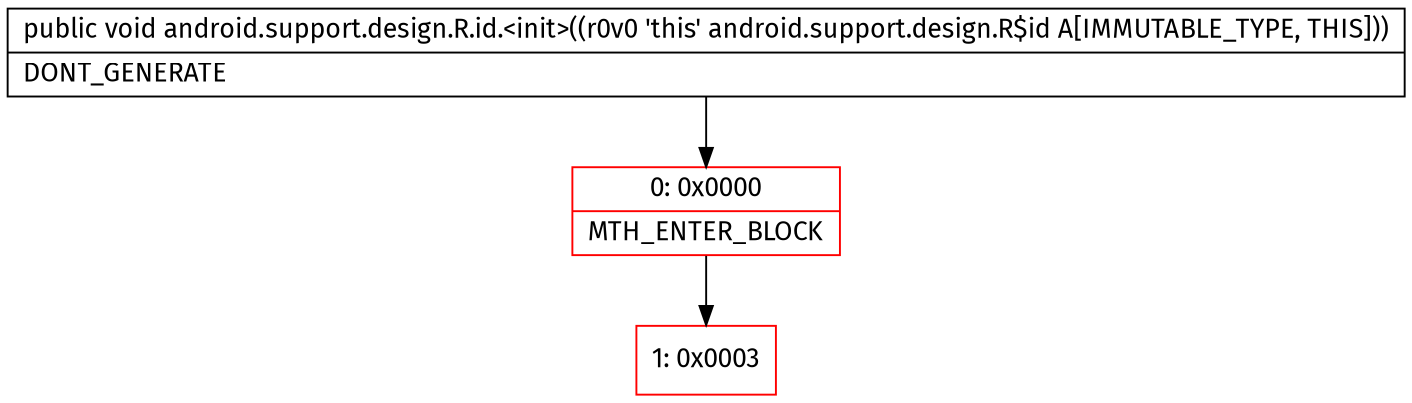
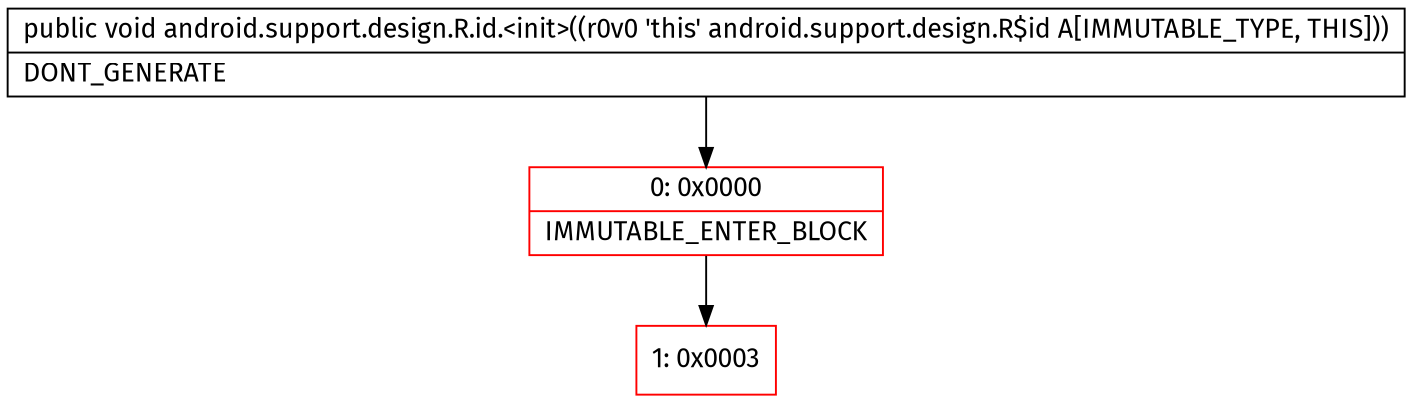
node "0: 0x0000": text "MTH_ENTER_BLOCK" -> "IMMUTABLE_ENTER_BLOCK"
